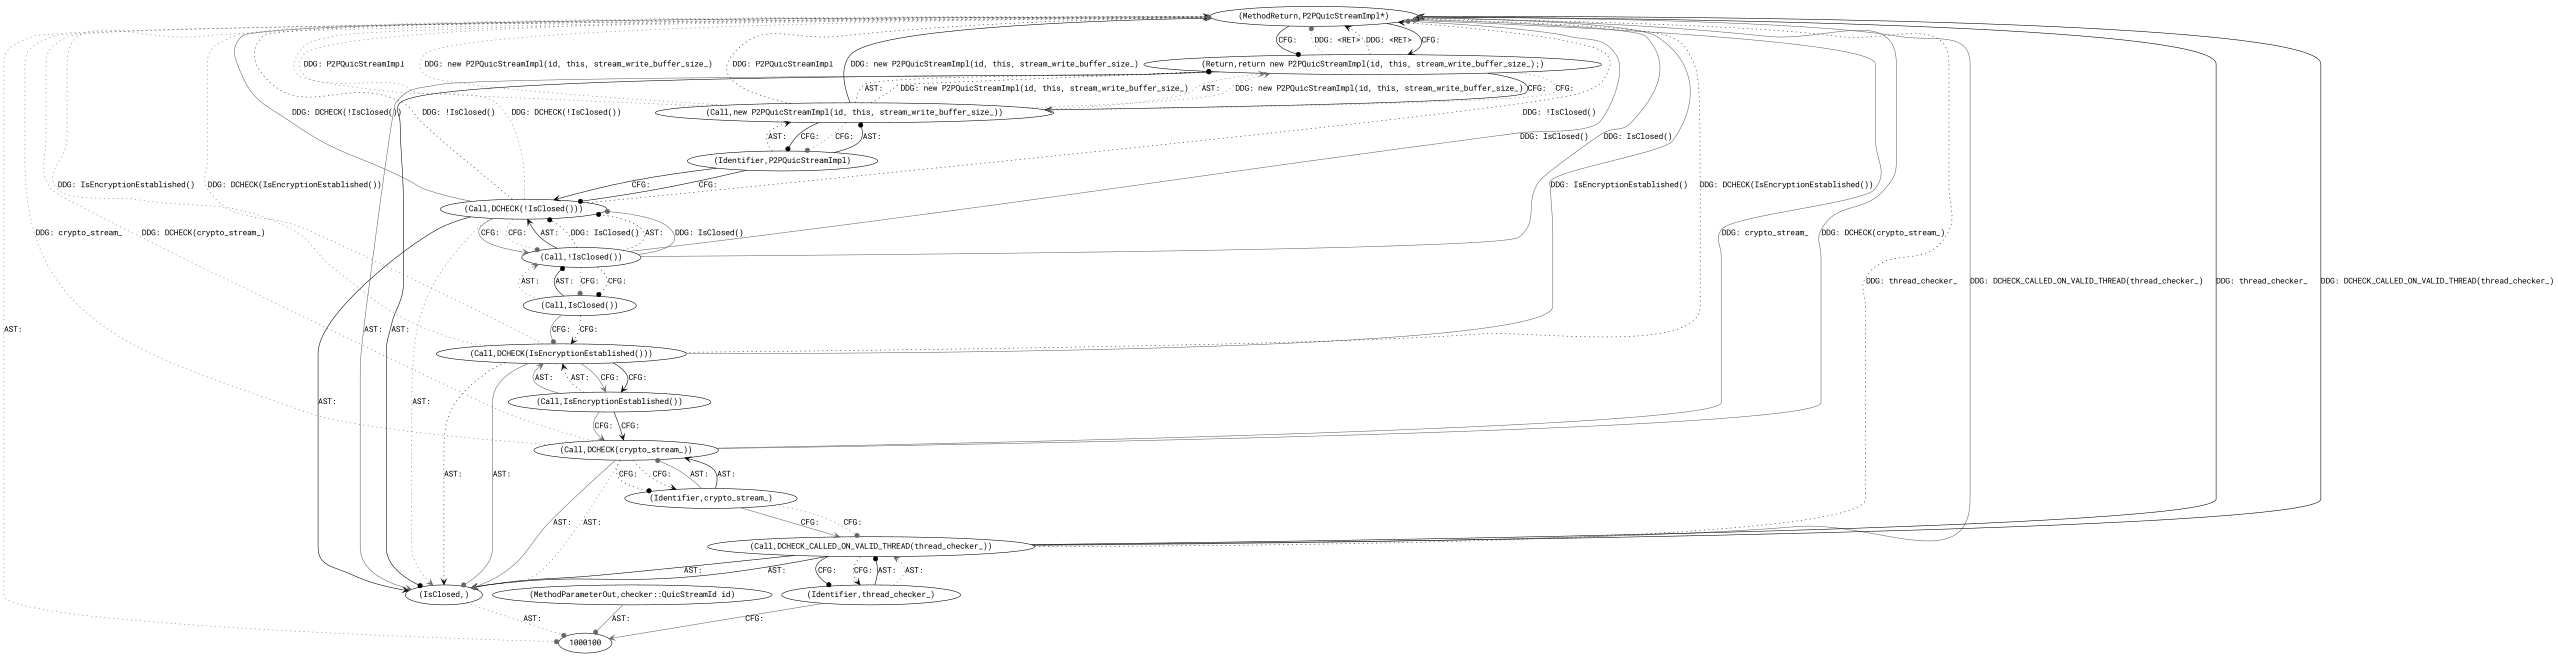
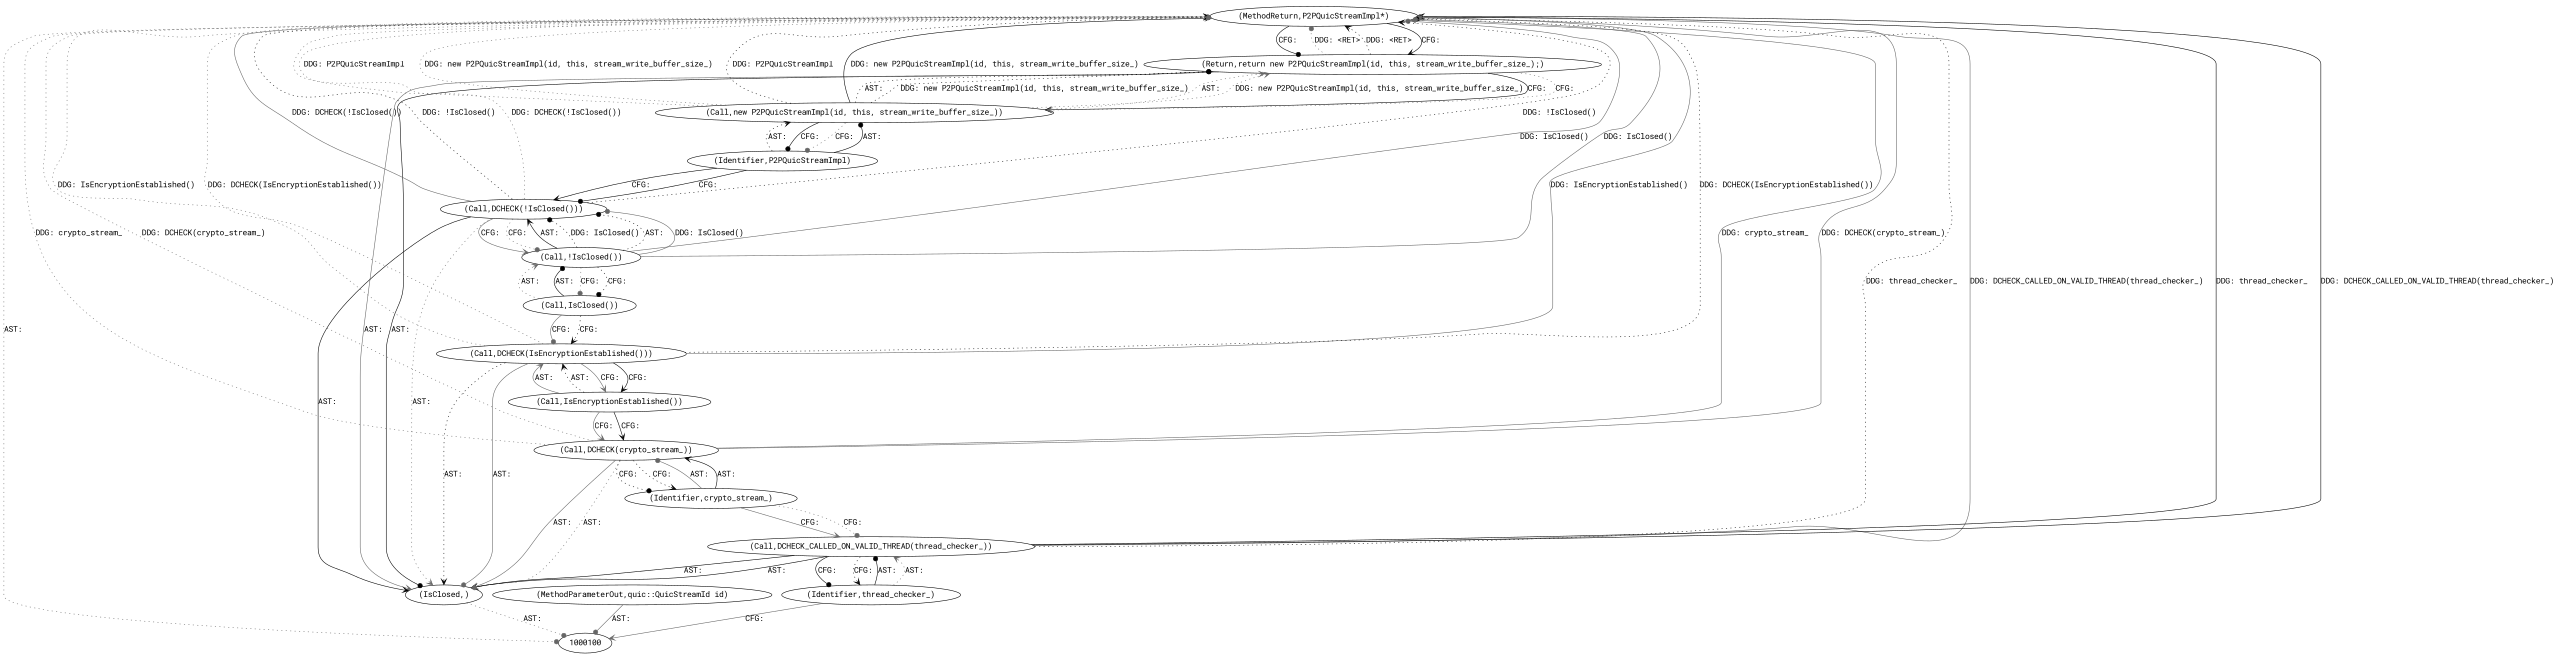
node "(MethodParameterOut,checker::QuicStreamId id)": label "(MethodParameterOut,checker::QuicStreamId id)" -> "(MethodParameterOut,quic::QuicStreamId id)"
